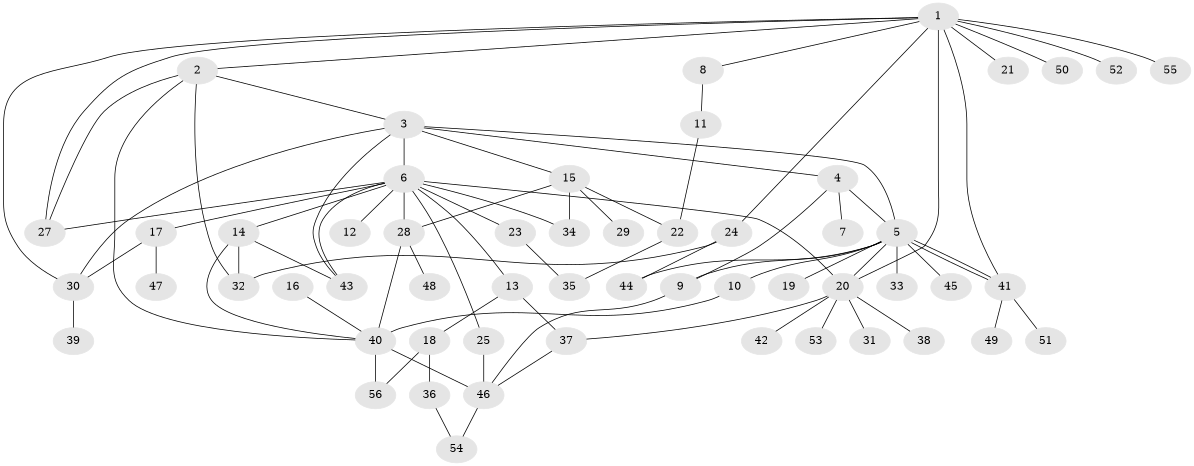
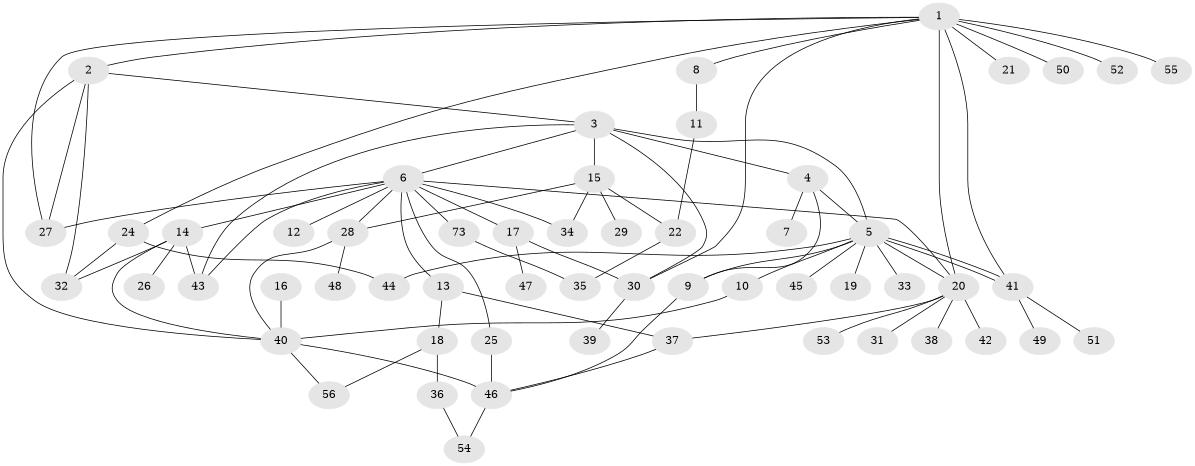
node "23": label "23" -> "73"
node "26": added
